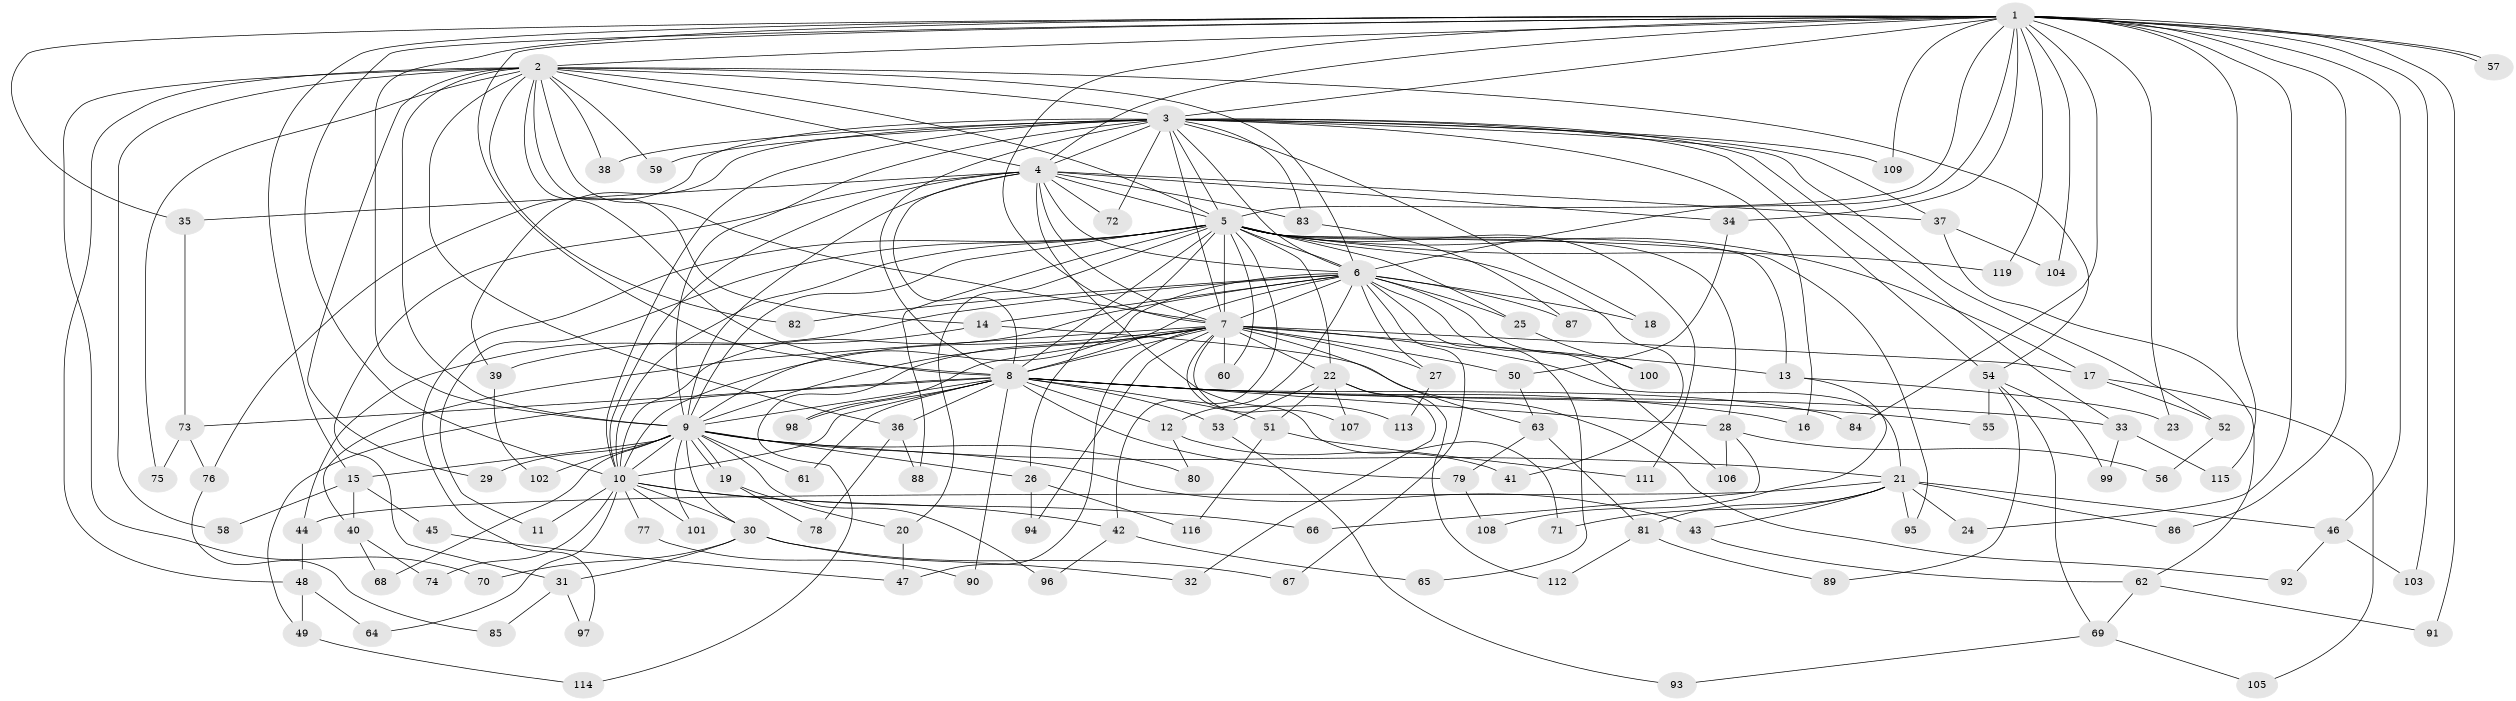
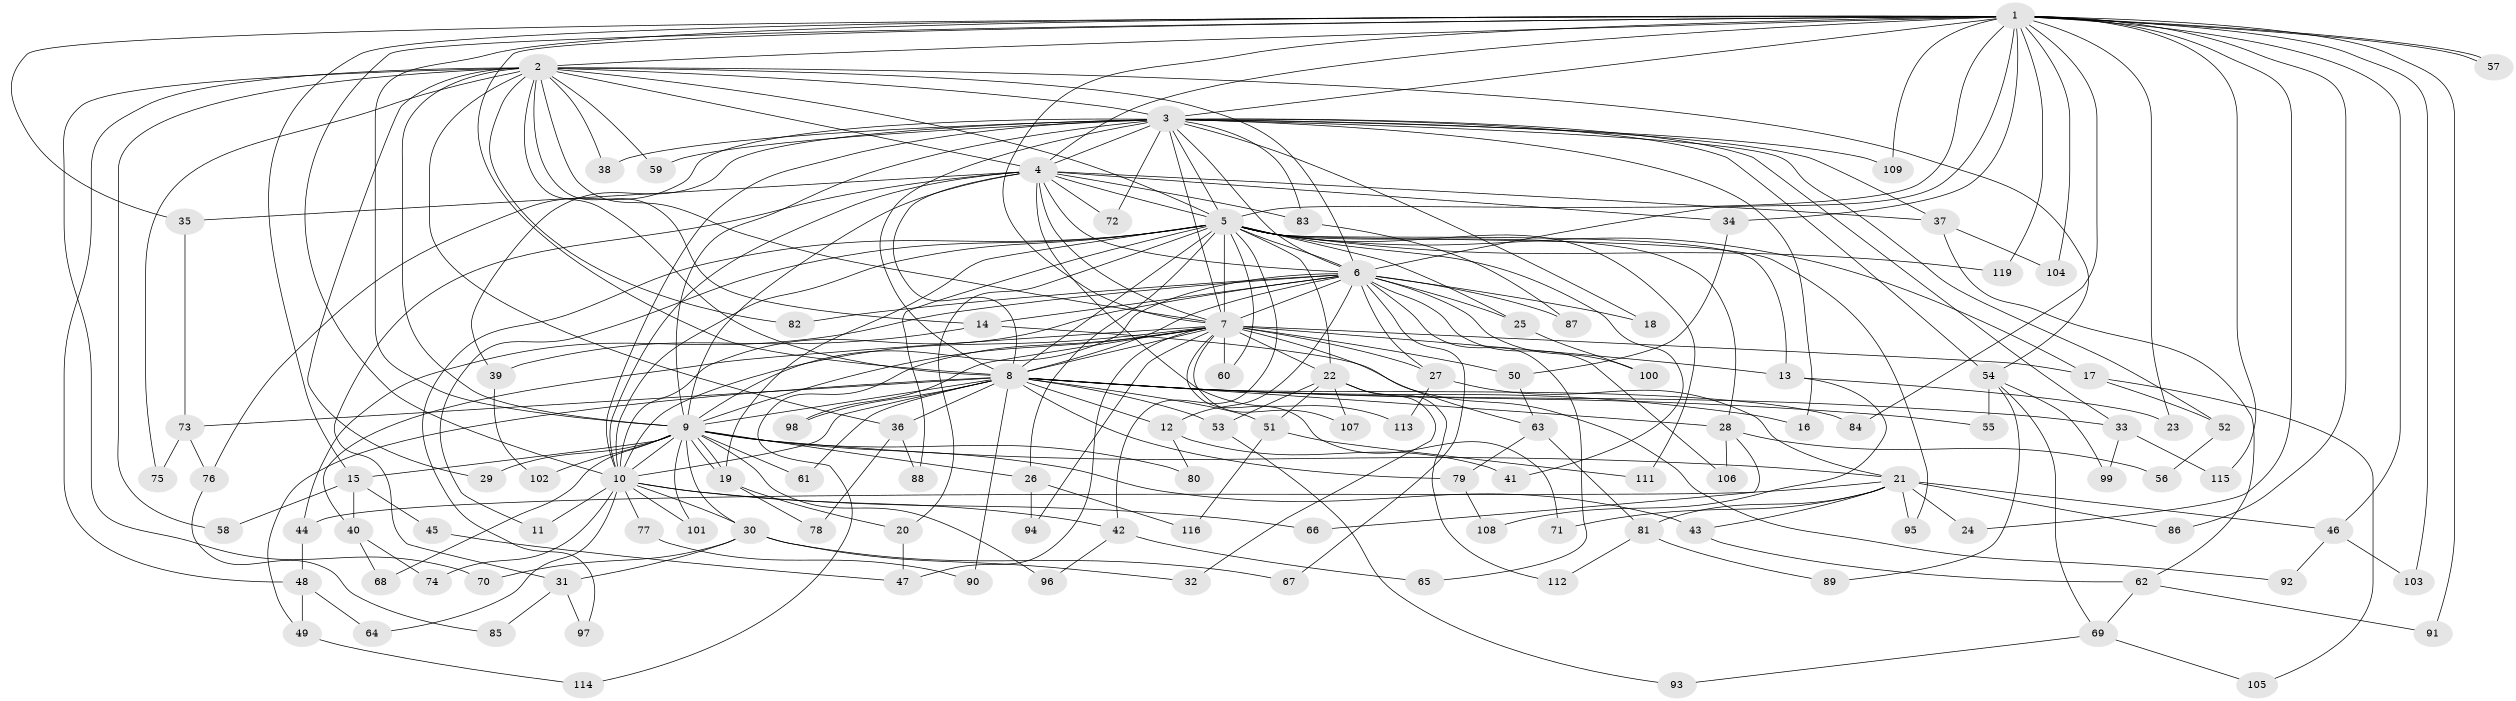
edge "5" -- "9": now "5" -- "19"
edge "7" -- "21": now "27" -- "21"
